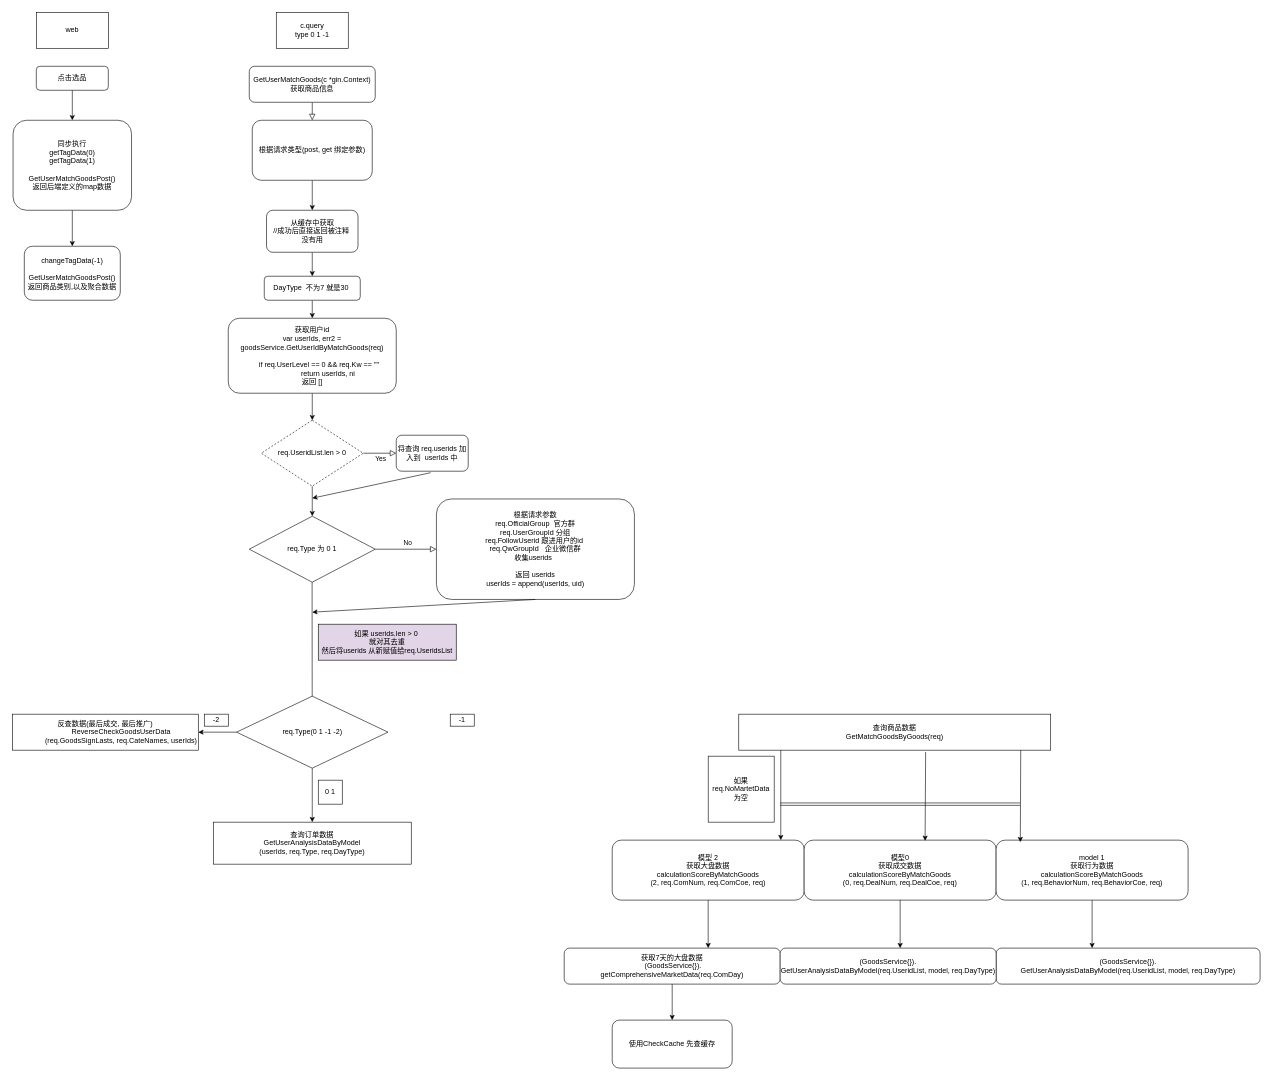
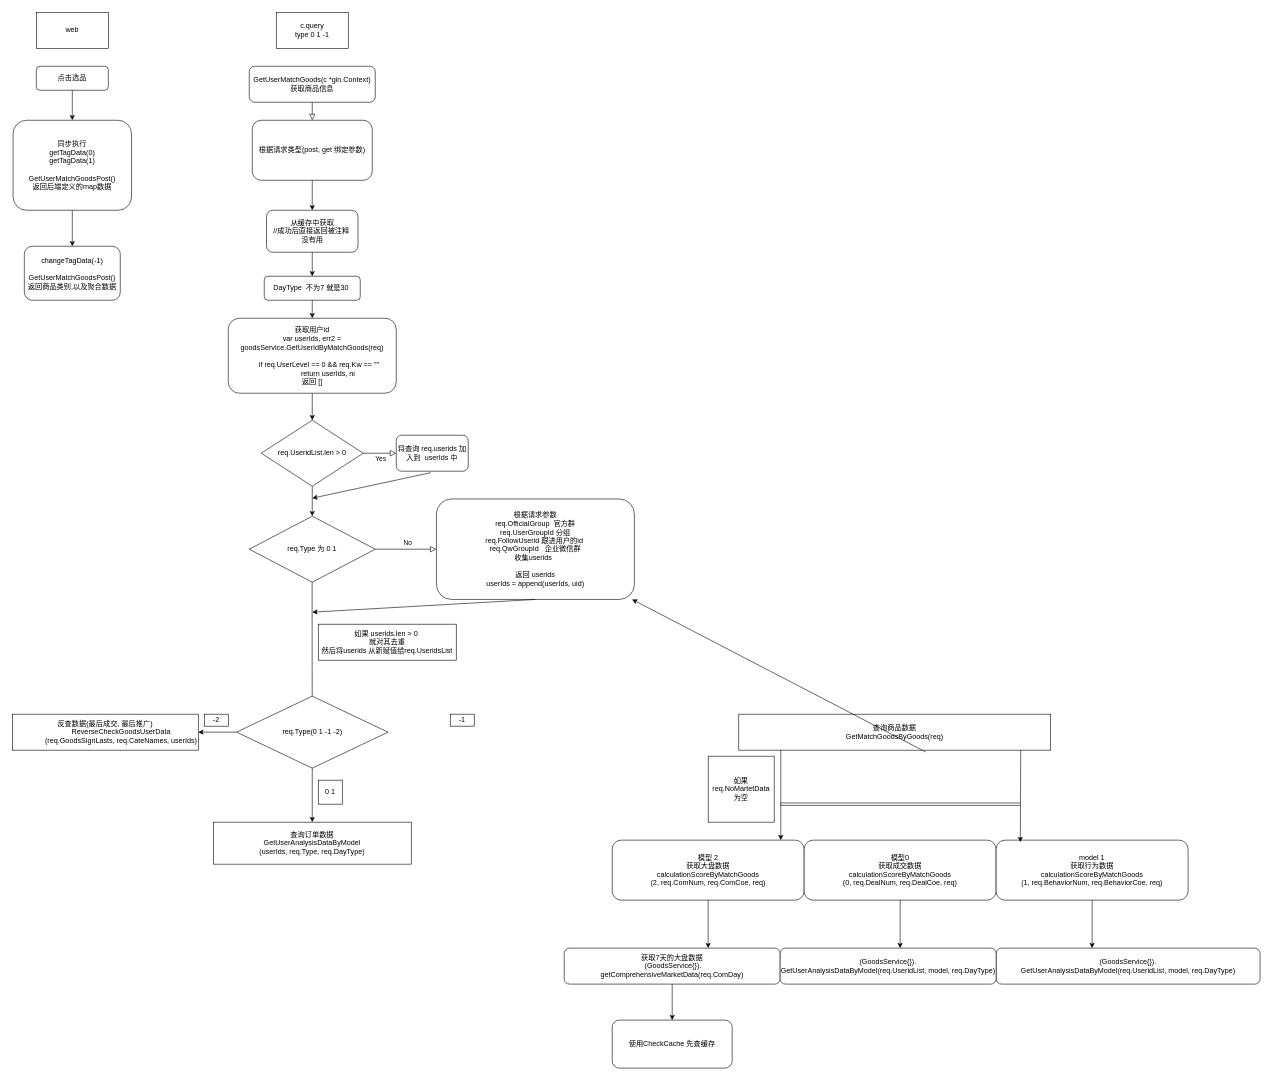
node "req.UseridList.len > 0": style dashed -> solid
node "如果 userids.len > 0 就对其去重 然后将userids 从新赋值给req.UseridsList": fillcolor #e1d5e7 -> #ffffff
edge "查询商品数据 GetMatchGoodsByGoods(req)" -> "模型0 获取成交数据 calculationScoreByMatchGoods (0, req.DealNum, req.DealCoe, req)": now "查询商品数据 GetMatchGoodsByGoods(req)" -> "根据请求参数 req.OfficialGroup 官方群 req.UserGroupId 分组 req.FollowUserid 跟进用户的id req.QwGroupId 企业微信群 收集userids 返回 userids userIds = append(userIds, uid)"
